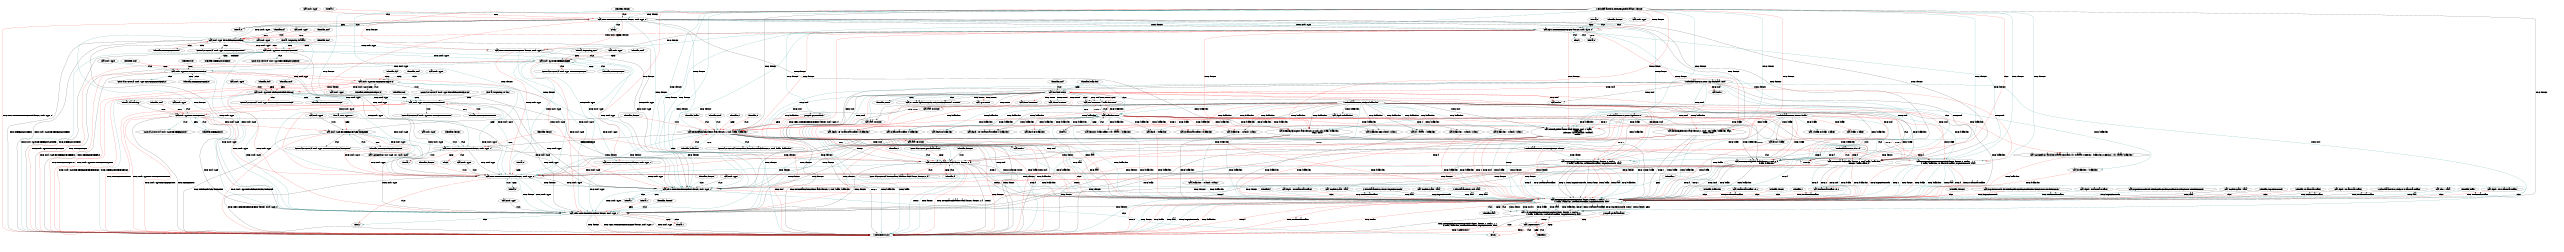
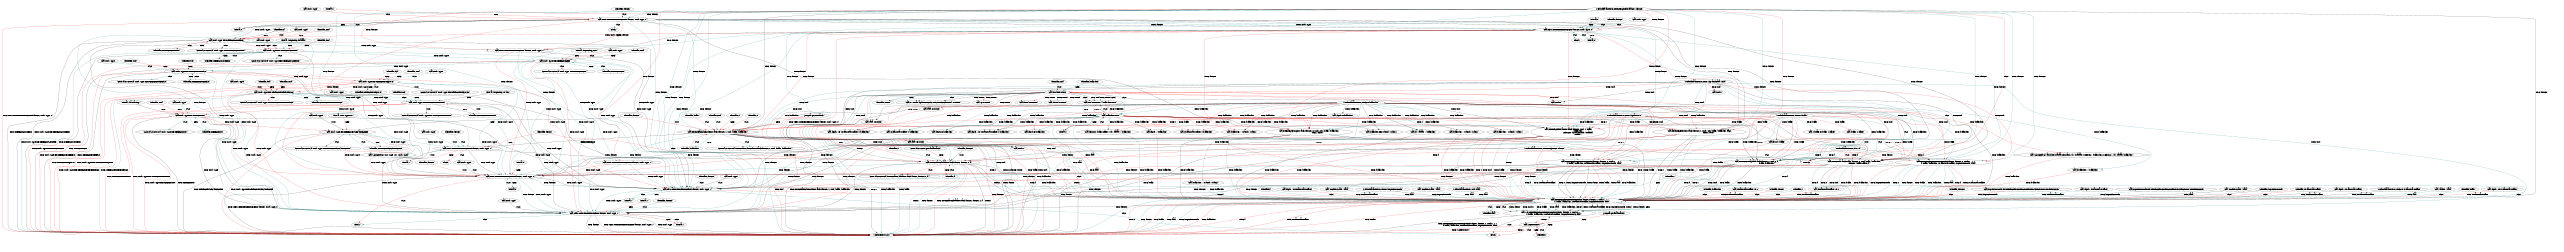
edge "(Identifier,DETECT_ISDATAAT)" -> "(Call,smd->type == DETECT_ISDATAAT)": label "DETECT: " -> "AST: "
node "(Call,(Flow *)data)": label "(Call,(Flow *)data)" -> "(Call,(Packet *)data)"
